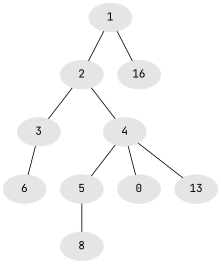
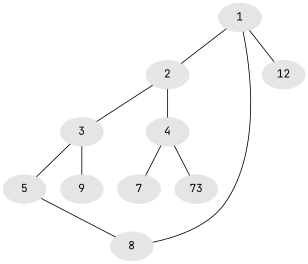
node "16": label "16" -> "12"
edge "4" -- "5": now "3" -- "5"
edge "1" -- "8": added
node "6": label "6" -> "9"
node "0": label "0" -> "7"
node "13": label "13" -> "73"
